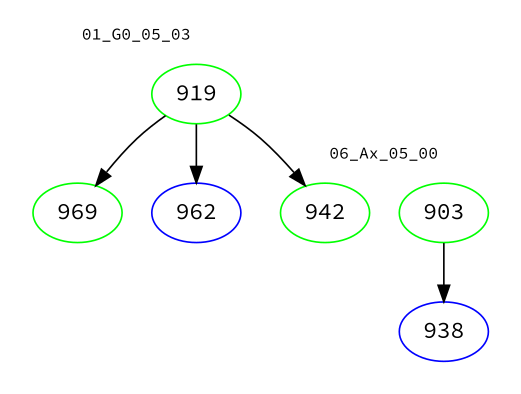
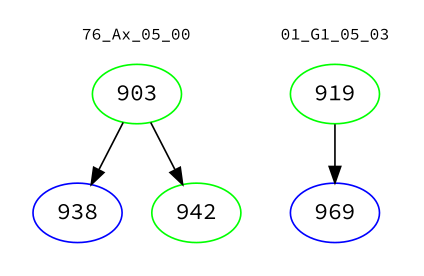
cluster "01_G0_05_03": label "01_G0_05_03" -> "01_G1_05_03"
cluster "06_Ax_05_00": label "06_Ax_05_00" -> "76_Ax_05_00"
edge "919" -> "942": now "903" -> "942"
node "969": color green -> blue
node "962": removed
